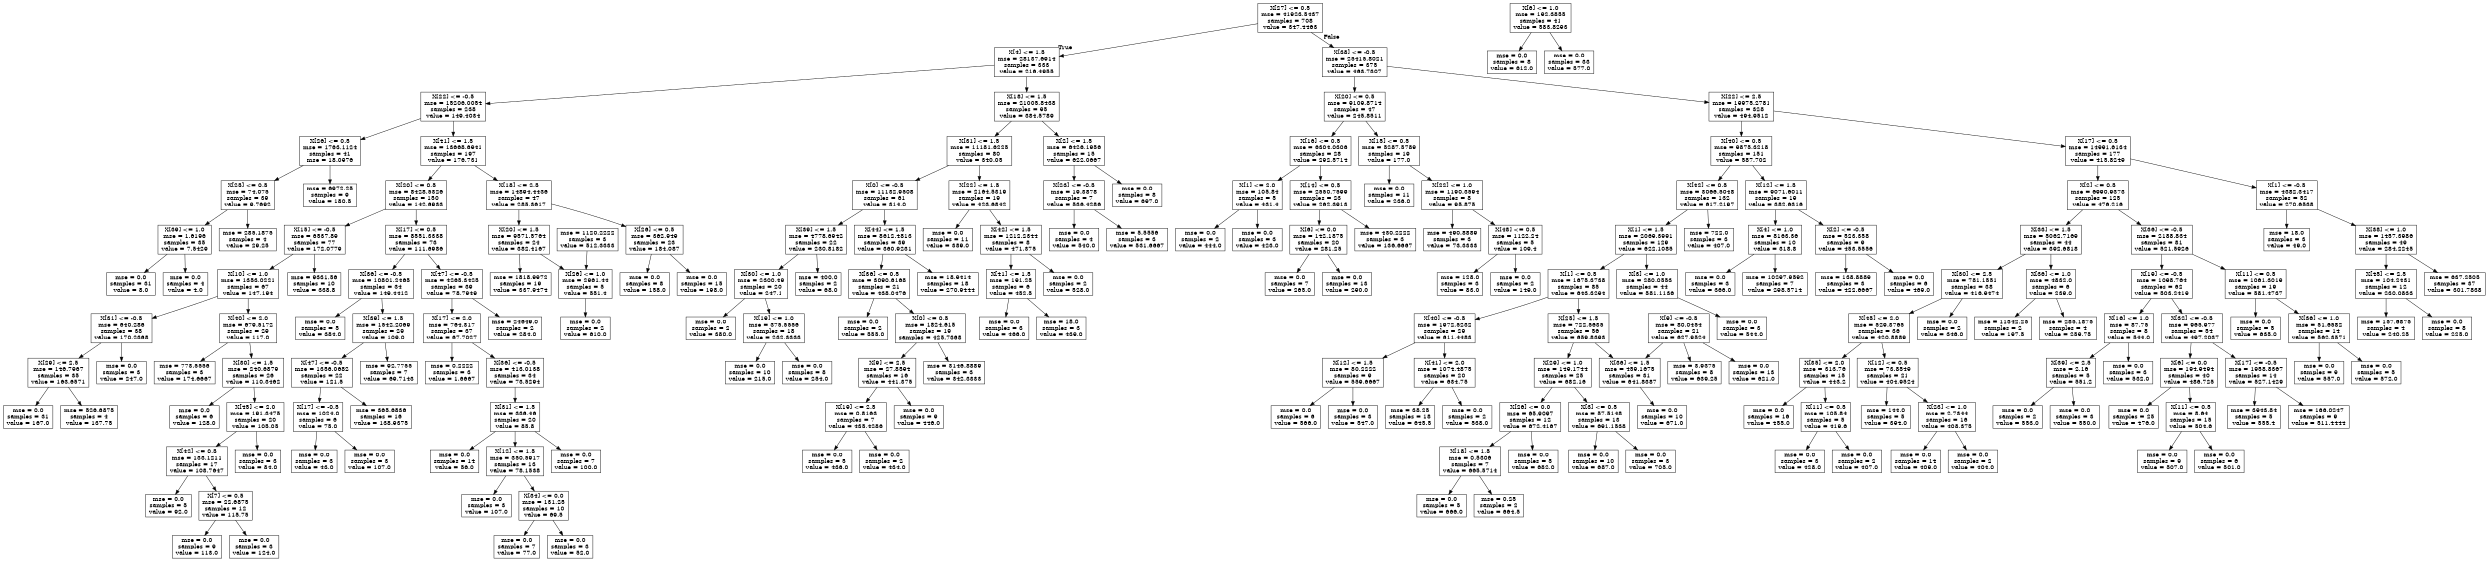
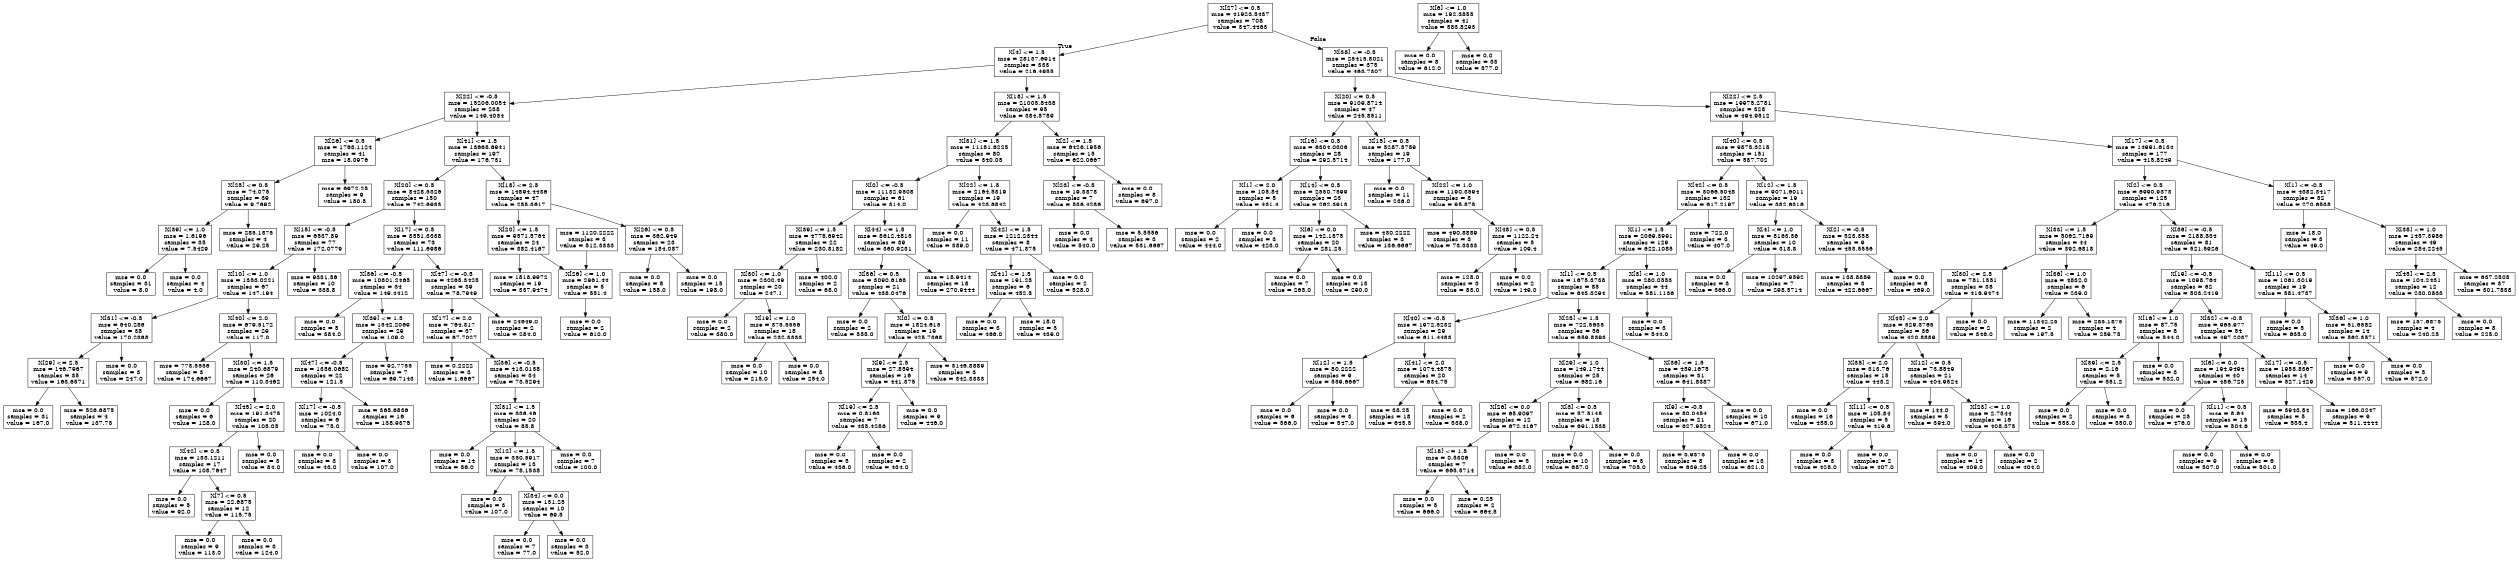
node "X[20] <= 0.5 mse = 8428.5326 samples = 150 value = 142.6933": label "X[20] <= 0.5 mse = 8428.5326 samples = 150 value = 142.6933" -> "X[20] <= 0.5 mse = 8428.5326 samples = 150 value = 742.6933"
node "X[0] <= 0.5 mse = 1824.615 samples = 19 samples = 425.7368": label "X[0] <= 0.5 mse = 1824.615 samples = 19 samples = 425.7368" -> "X[0] <= 0.5 mse = 1824.615 samples = 19 value = 425.7368"
edge "X[9] <= -0.5 mse = 80.0454 samples = 21 value = 627.9524" -> "X[36] <= 1.5 mse = 459.1675 samples = 31 value = 641.8387": reversed
